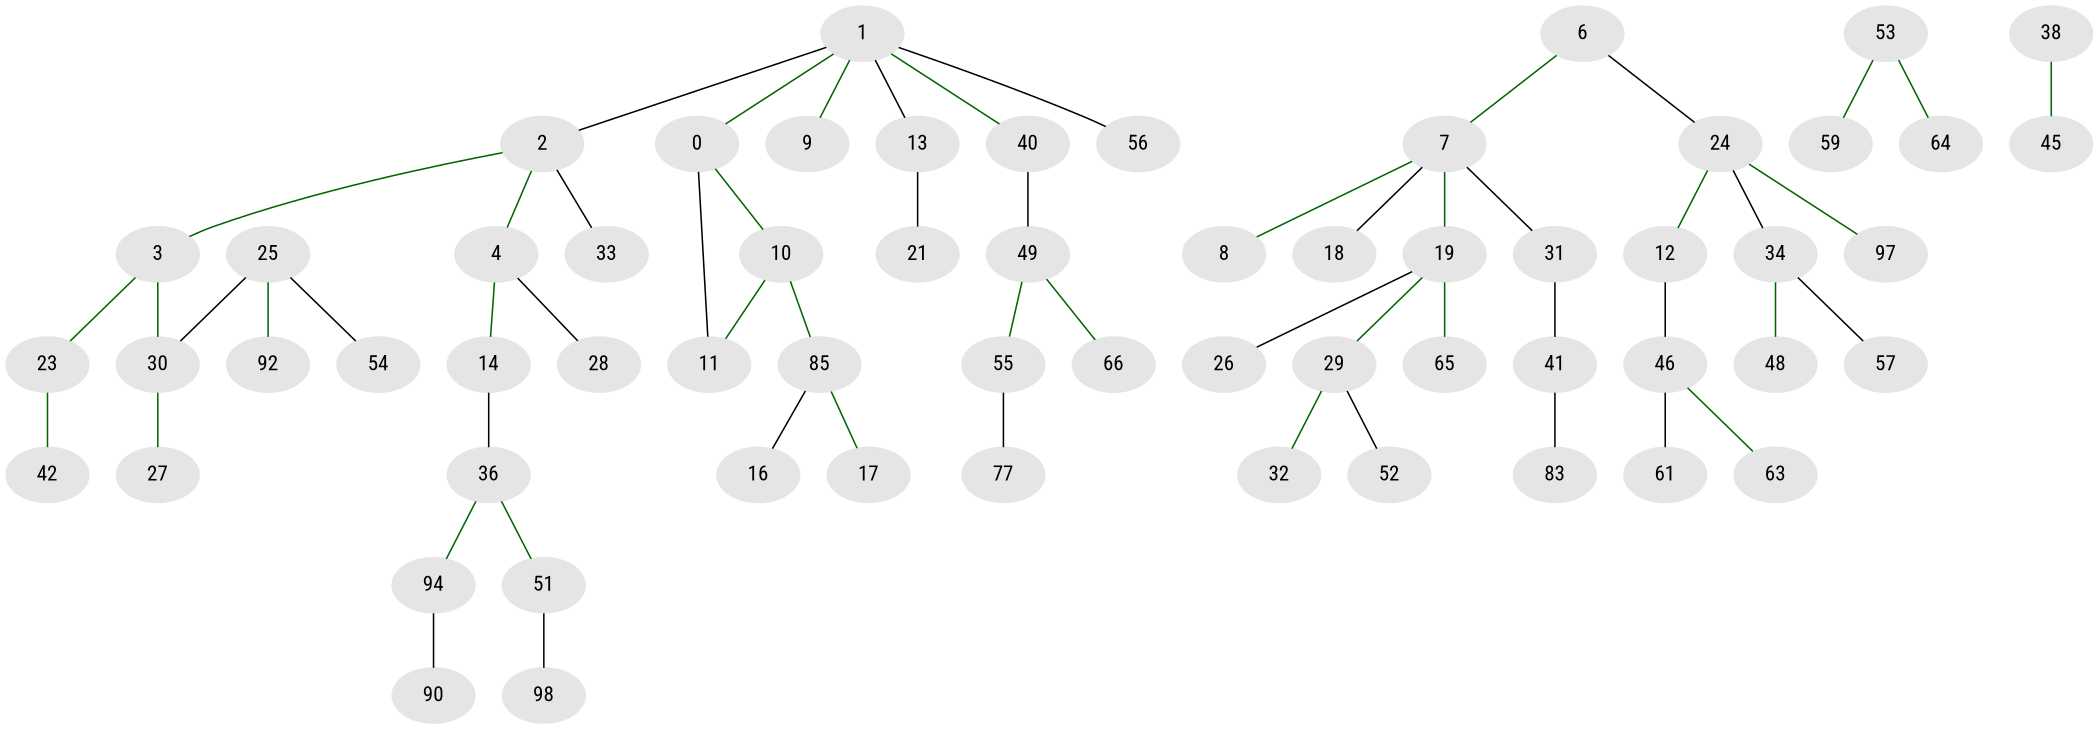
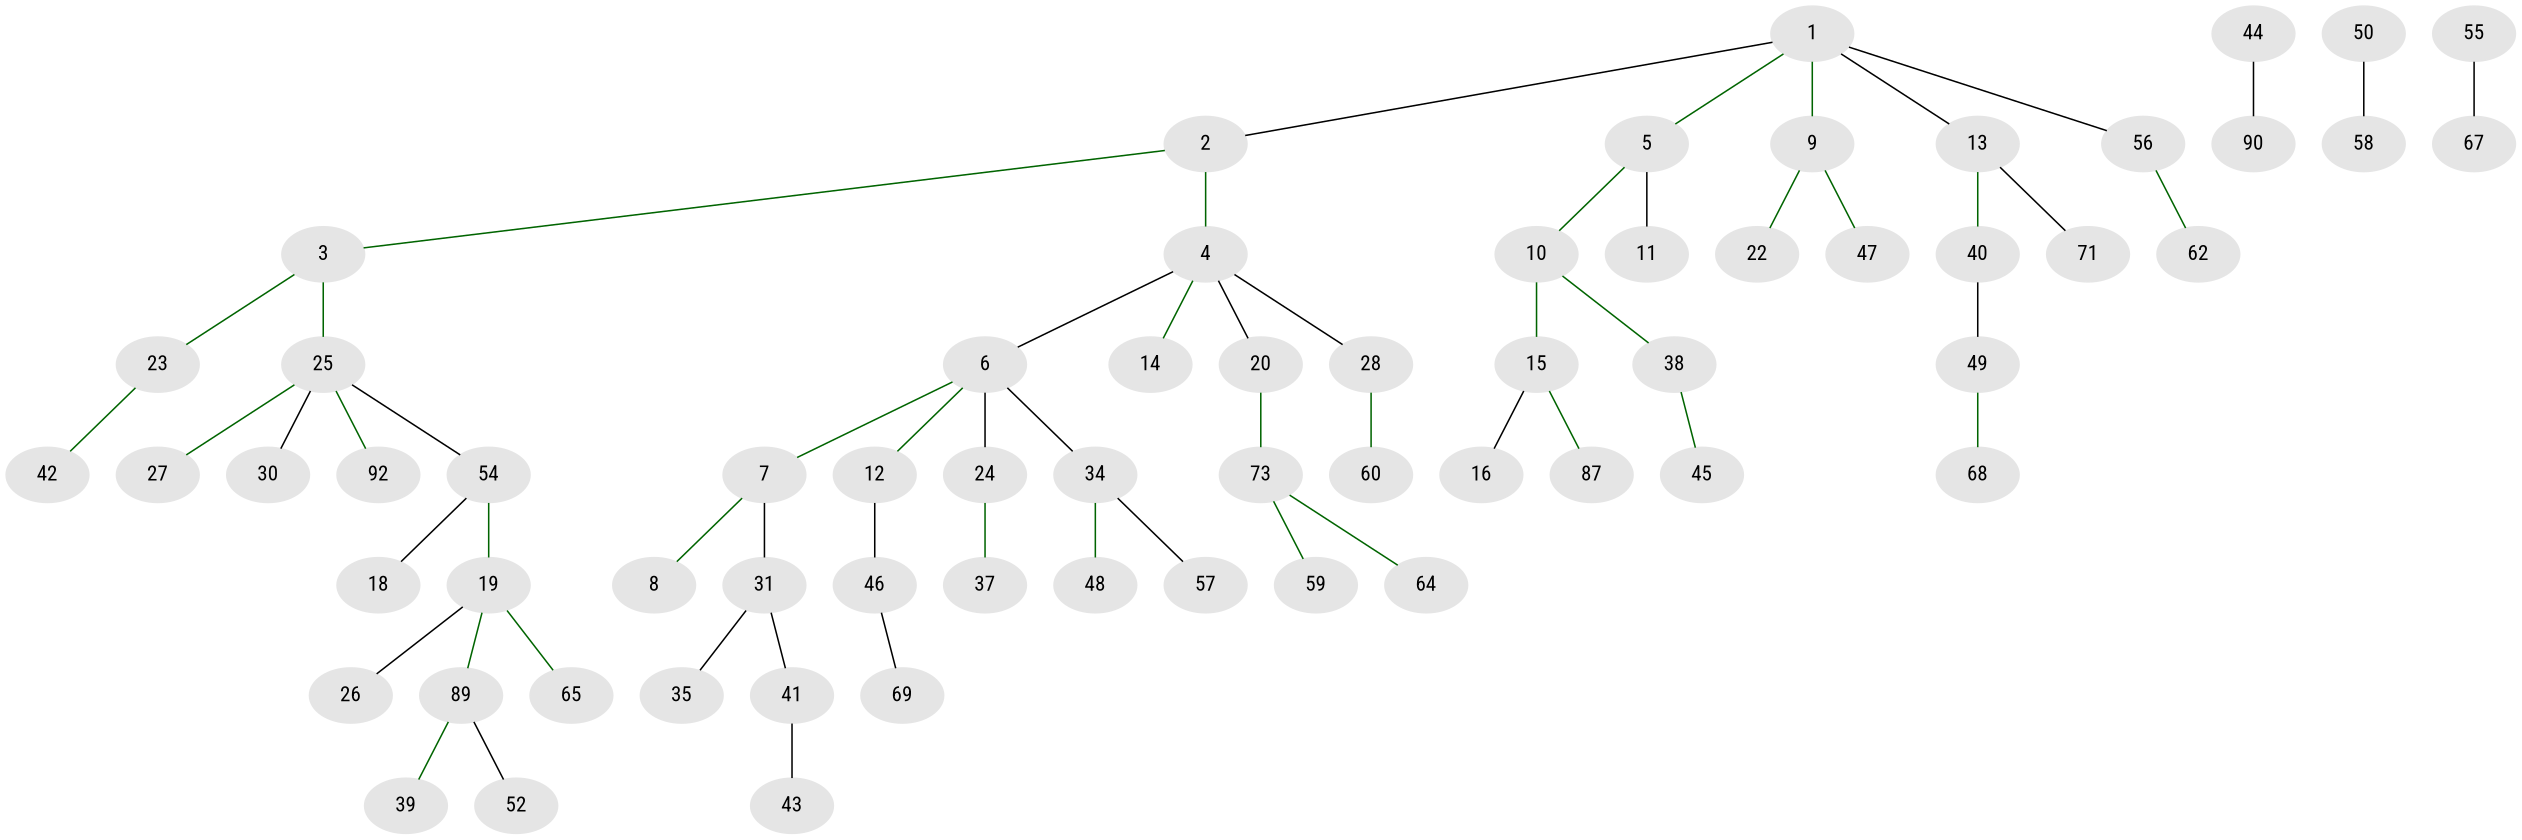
node "53": label "53" -> "73"
edge "1" -- "40": now "13" -- "40"
node "0": label "0" -> "5"
edge "7" -- "18": now "54" -- "18"
edge "7" -- "19": now "54" -- "19"
edge "24" -- "12": now "6" -- "12"
edge "24" -- "34": now "6" -- "34"
node "33": removed
node "21": label "21" -> "71"
node "22": added
node "47": added
node "97": label "97" -> "37"
node "62": added
edge "10" -- "11": now "10" -- "38"
edge "49" -- "55": removed
edge "4" -- "6": added
edge "3" -- "30": now "3" -- "25"
node "85": label "85" -> "15"
node "66": label "66" -> "68"
node "20": added
node "29": label "29" -> "89"
edge "30" -- "27": now "25" -- "27"
node "36": removed
node "17": label "17" -> "87"
node "77": label "77" -> "67"
node "32": label "32" -> "39"
node "60": added
node "83": label "83" -> "43"
node "61": label "61" -> "69"
node "63": removed
node "94": label "94" -> "44"
node "51": label "51" -> "50"
node "98": label "98" -> "58"
node "35": added
